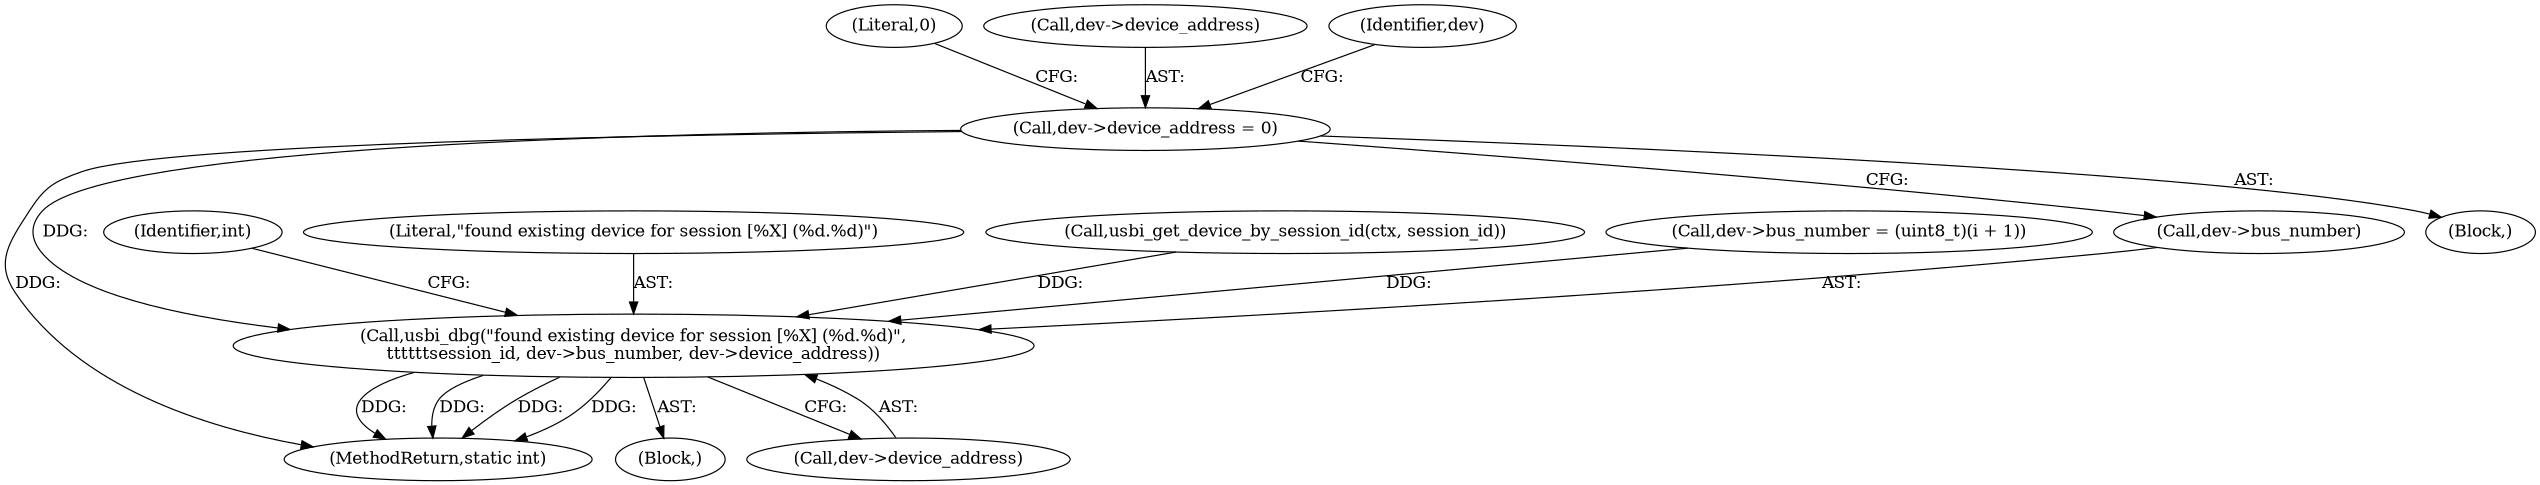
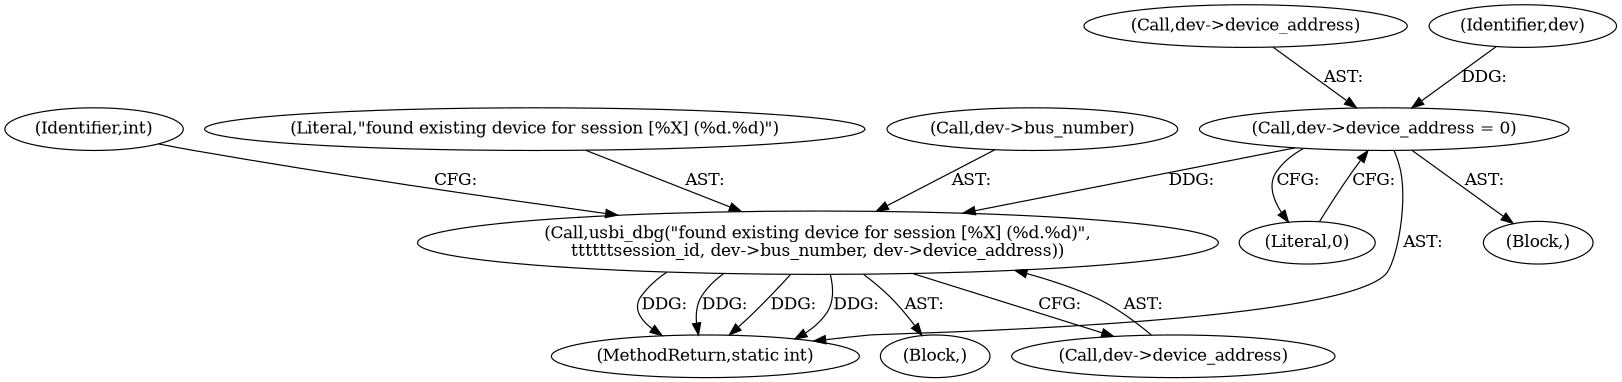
edge "(Identifier,dev)" -> "(Call,dev->device_address = 0)": label "CFG: " -> "DDG: "
edge "(Call,dev->device_address = 0)" -> "(Call,dev->bus_number)": now "(Call,dev->device_address = 0)" -> "(Literal,0)"
node "(Call,usbi_get_device_by_session_id(ctx, session_id))": removed
node "(Call,dev->bus_number = (uint8_t)(i + 1))": removed
edge "(Call,dev->device_address = 0)" -> "(MethodReturn,static int)": label "DDG: " -> "AST: "
